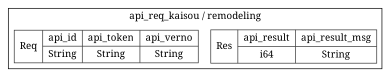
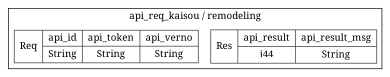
node "Res": text "i64" -> "i44"
